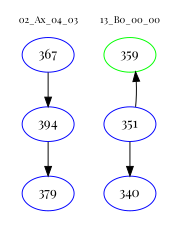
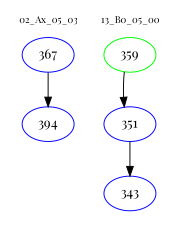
cluster "02_Ax_04_03": label "02_Ax_04_03" -> "02_Ax_05_03"
cluster "13_B0_00_00": label "13_B0_00_00" -> "13_B0_05_00"
edge "351" -> "359": reversed
node "379": removed
node "340": label "340" -> "343"
